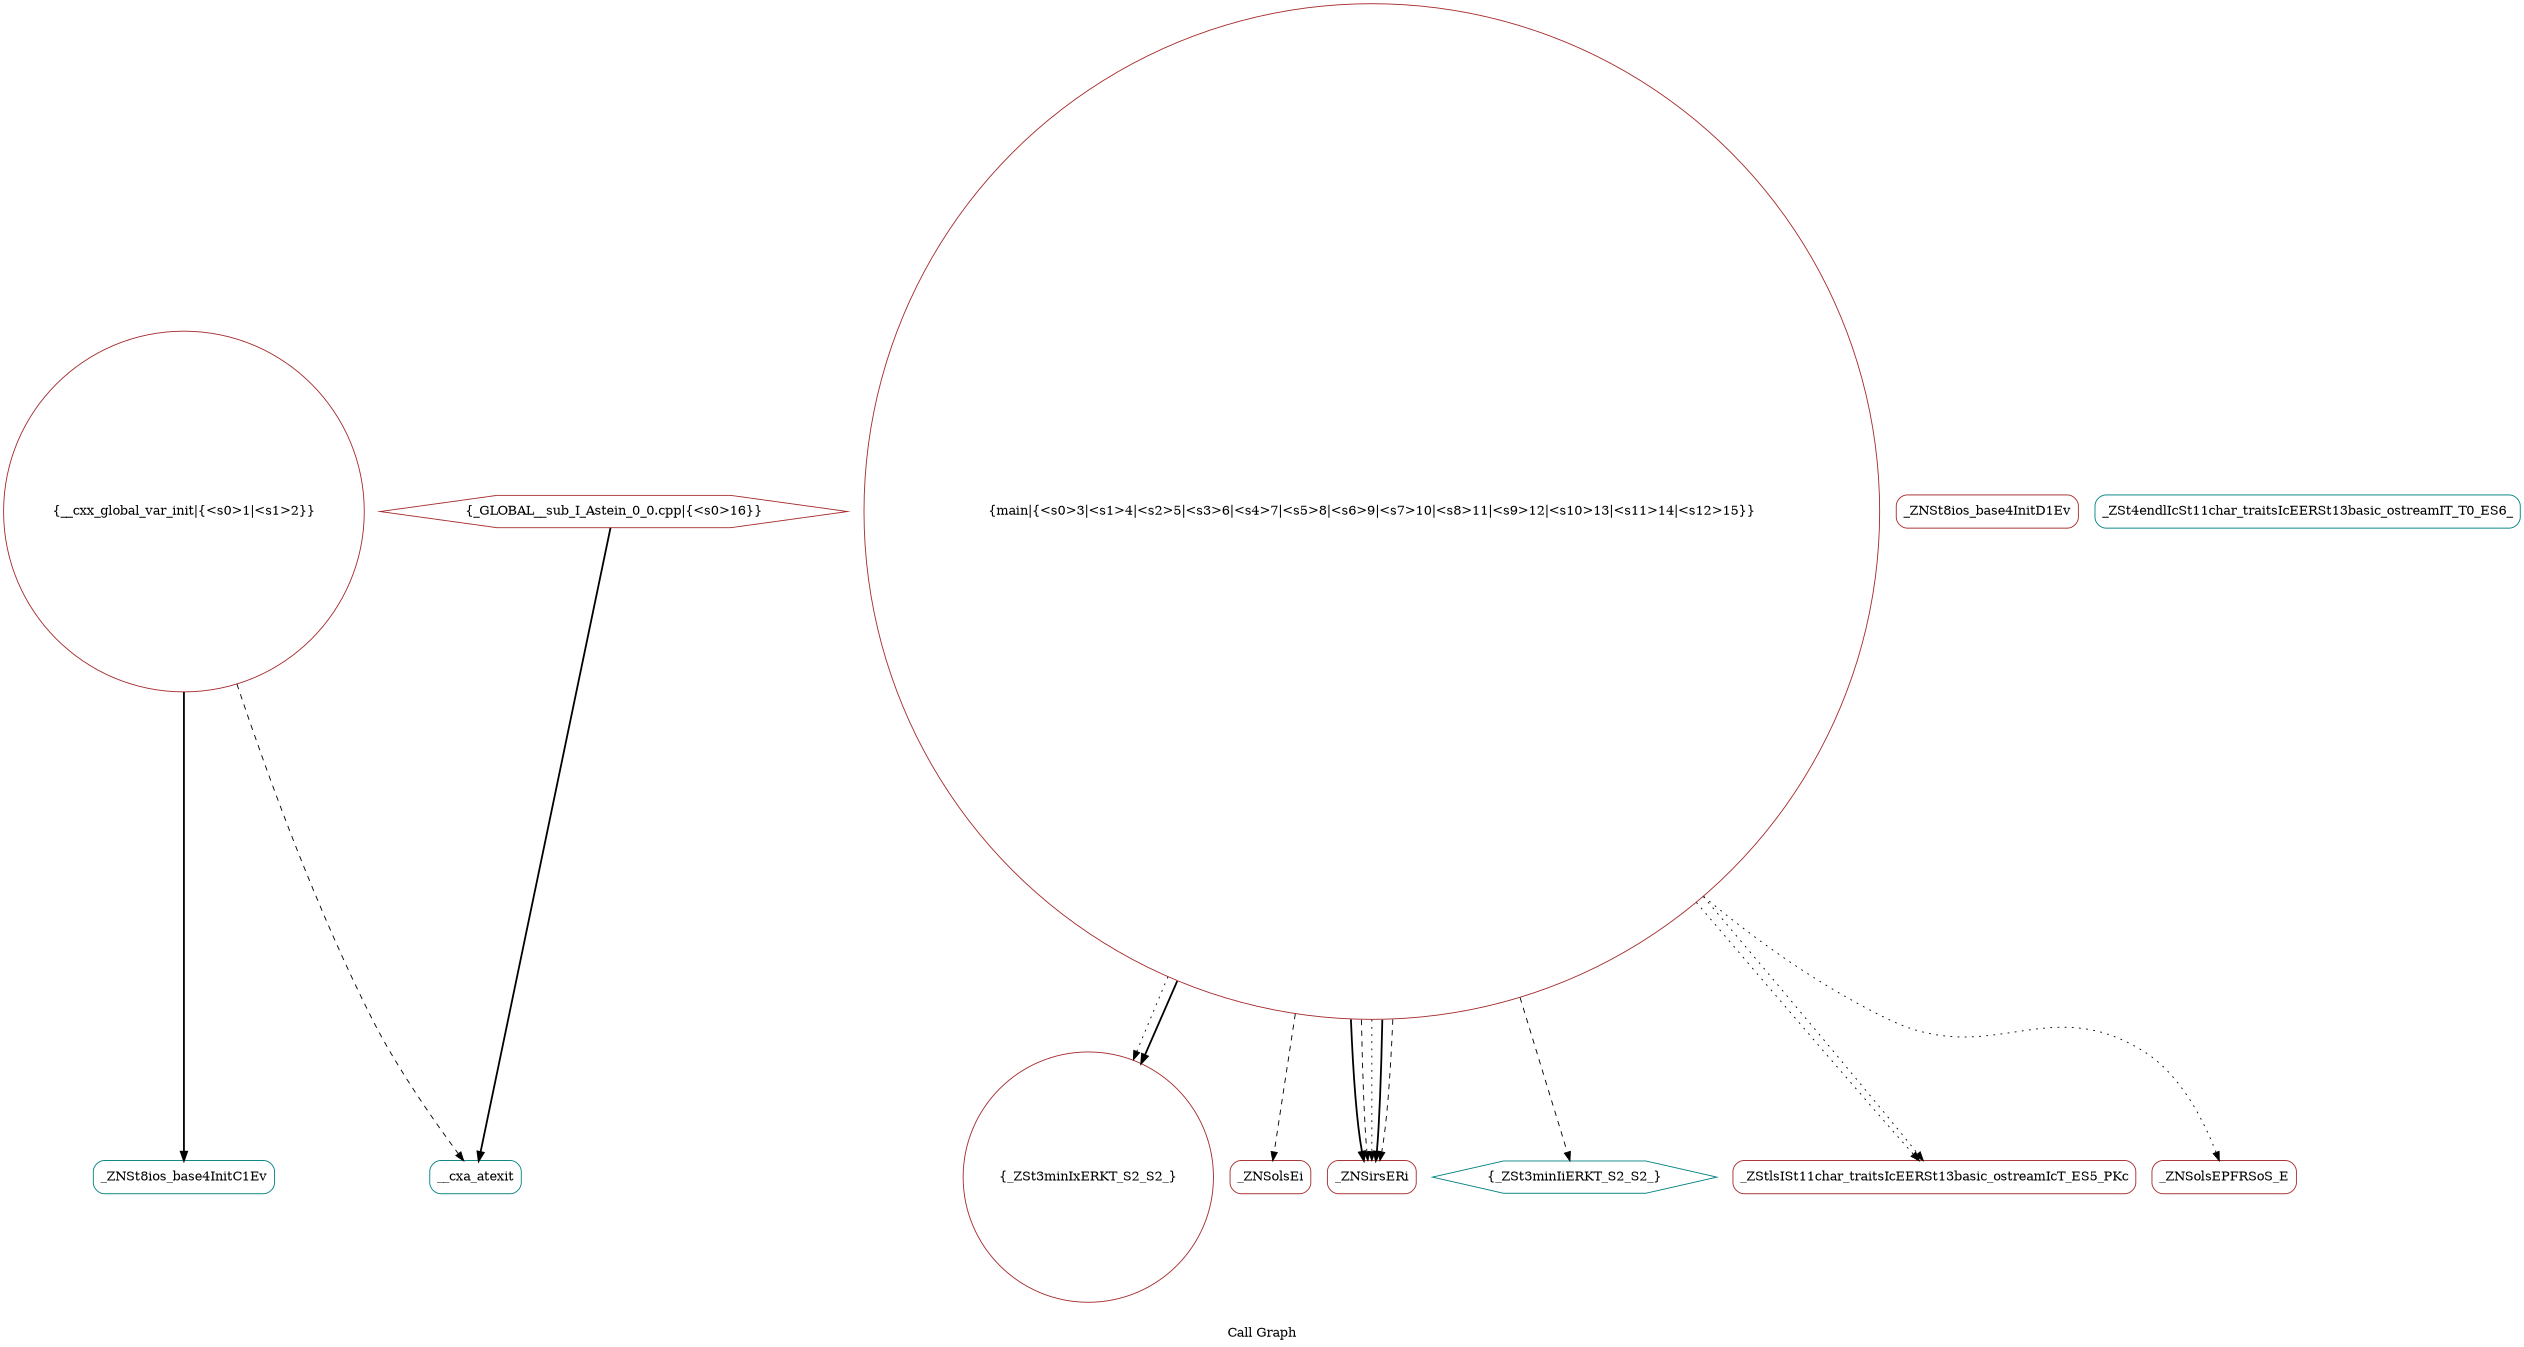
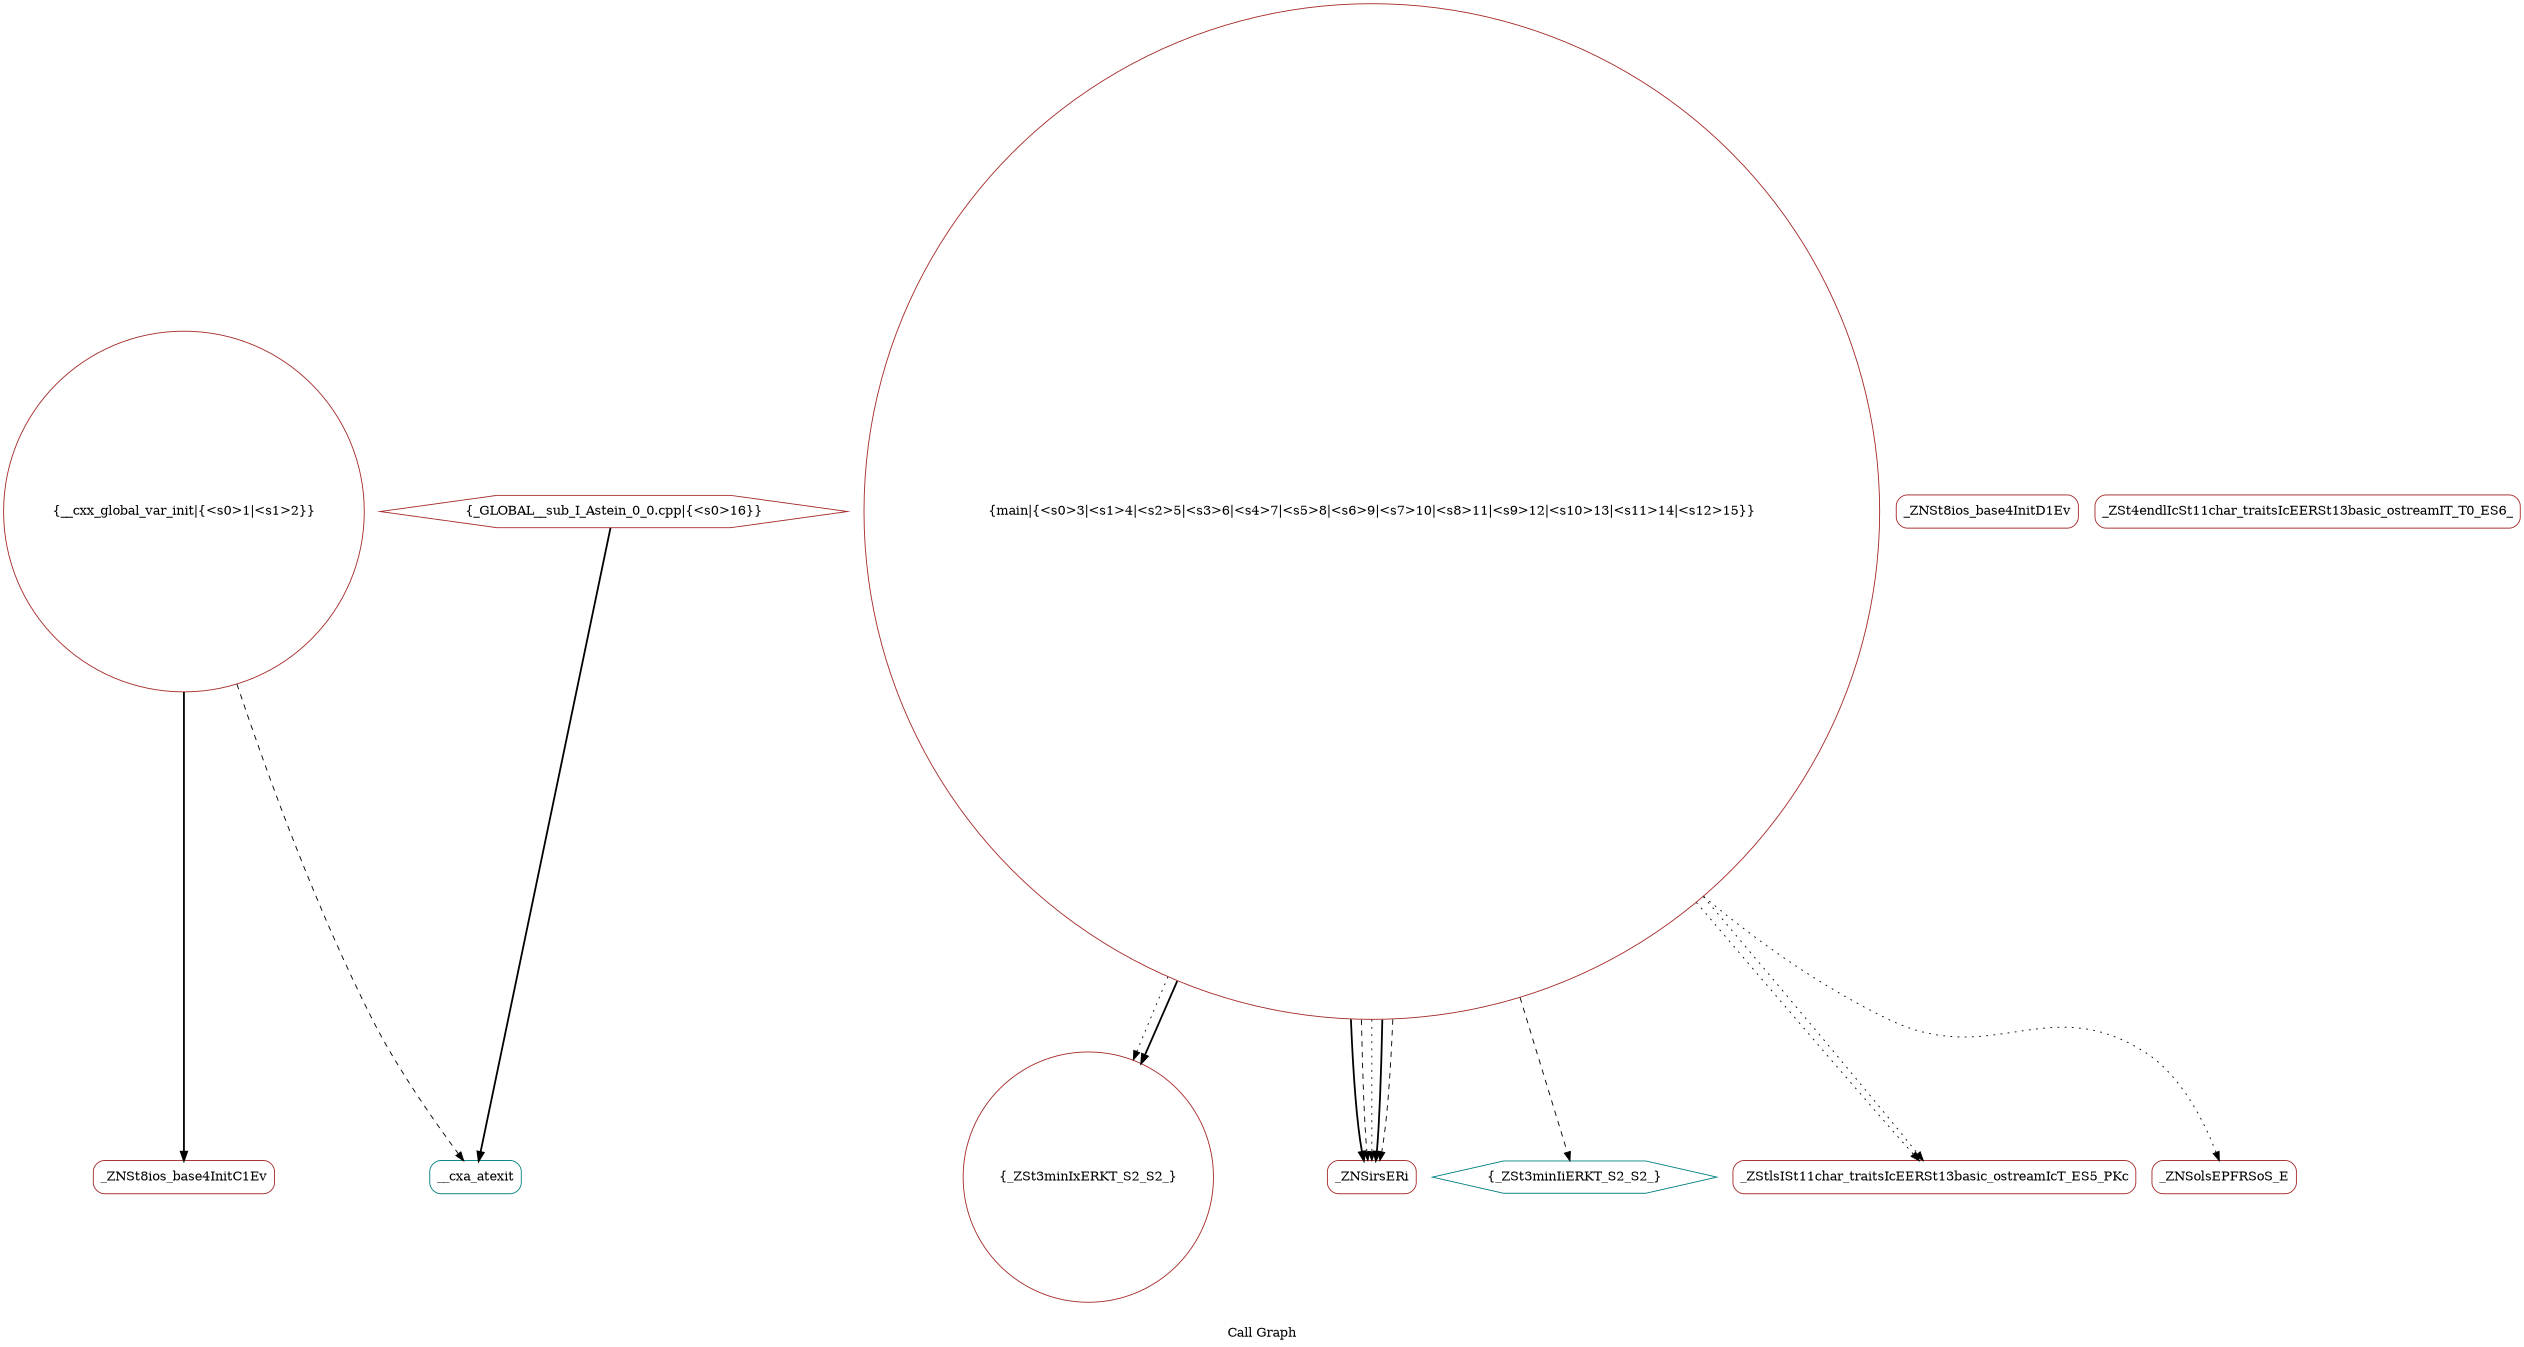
node "_ZSt4endlIcSt11char_traitsIcEERSt13basic_ostreamIT_T0_ES6_": color teal -> brown
node "_ZNSt8ios_base4InitC1Ev": color teal -> brown
node "_ZNSolsEi": removed
